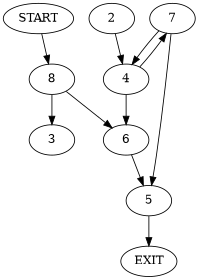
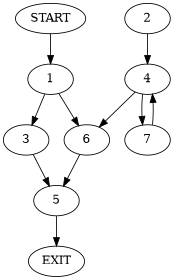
node "8": label "8" -> "1"
edge "7" -> "5": now "3" -> "5"
